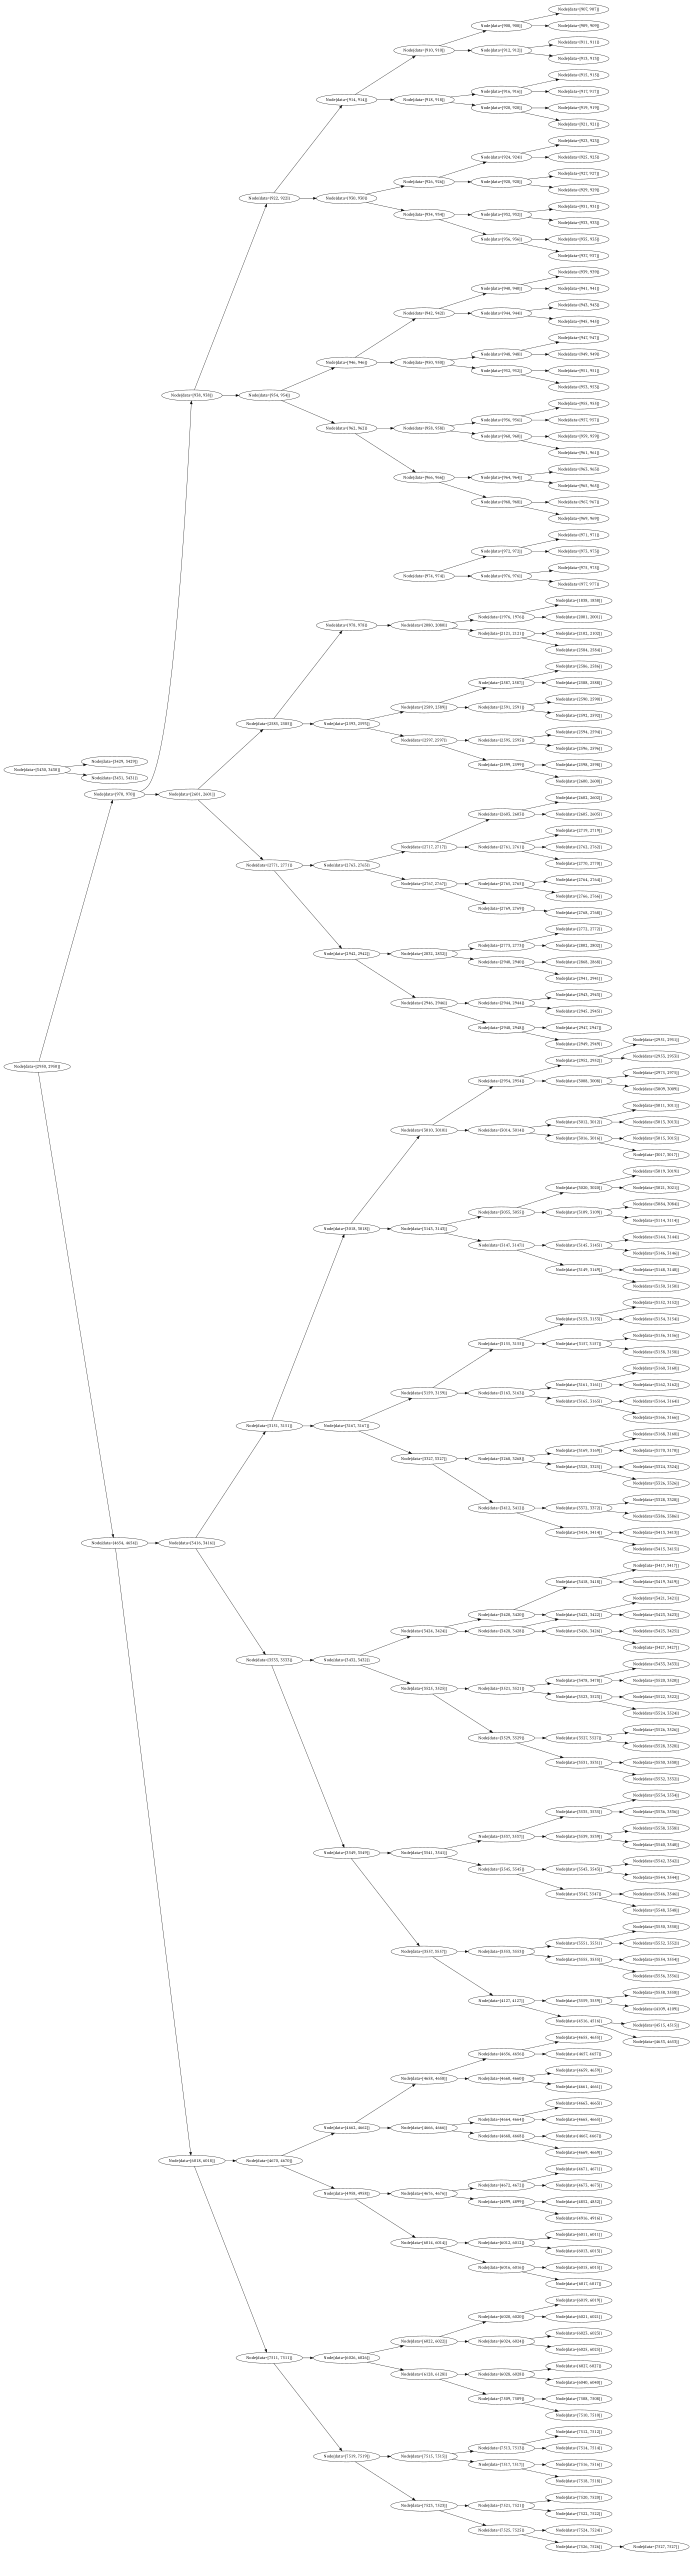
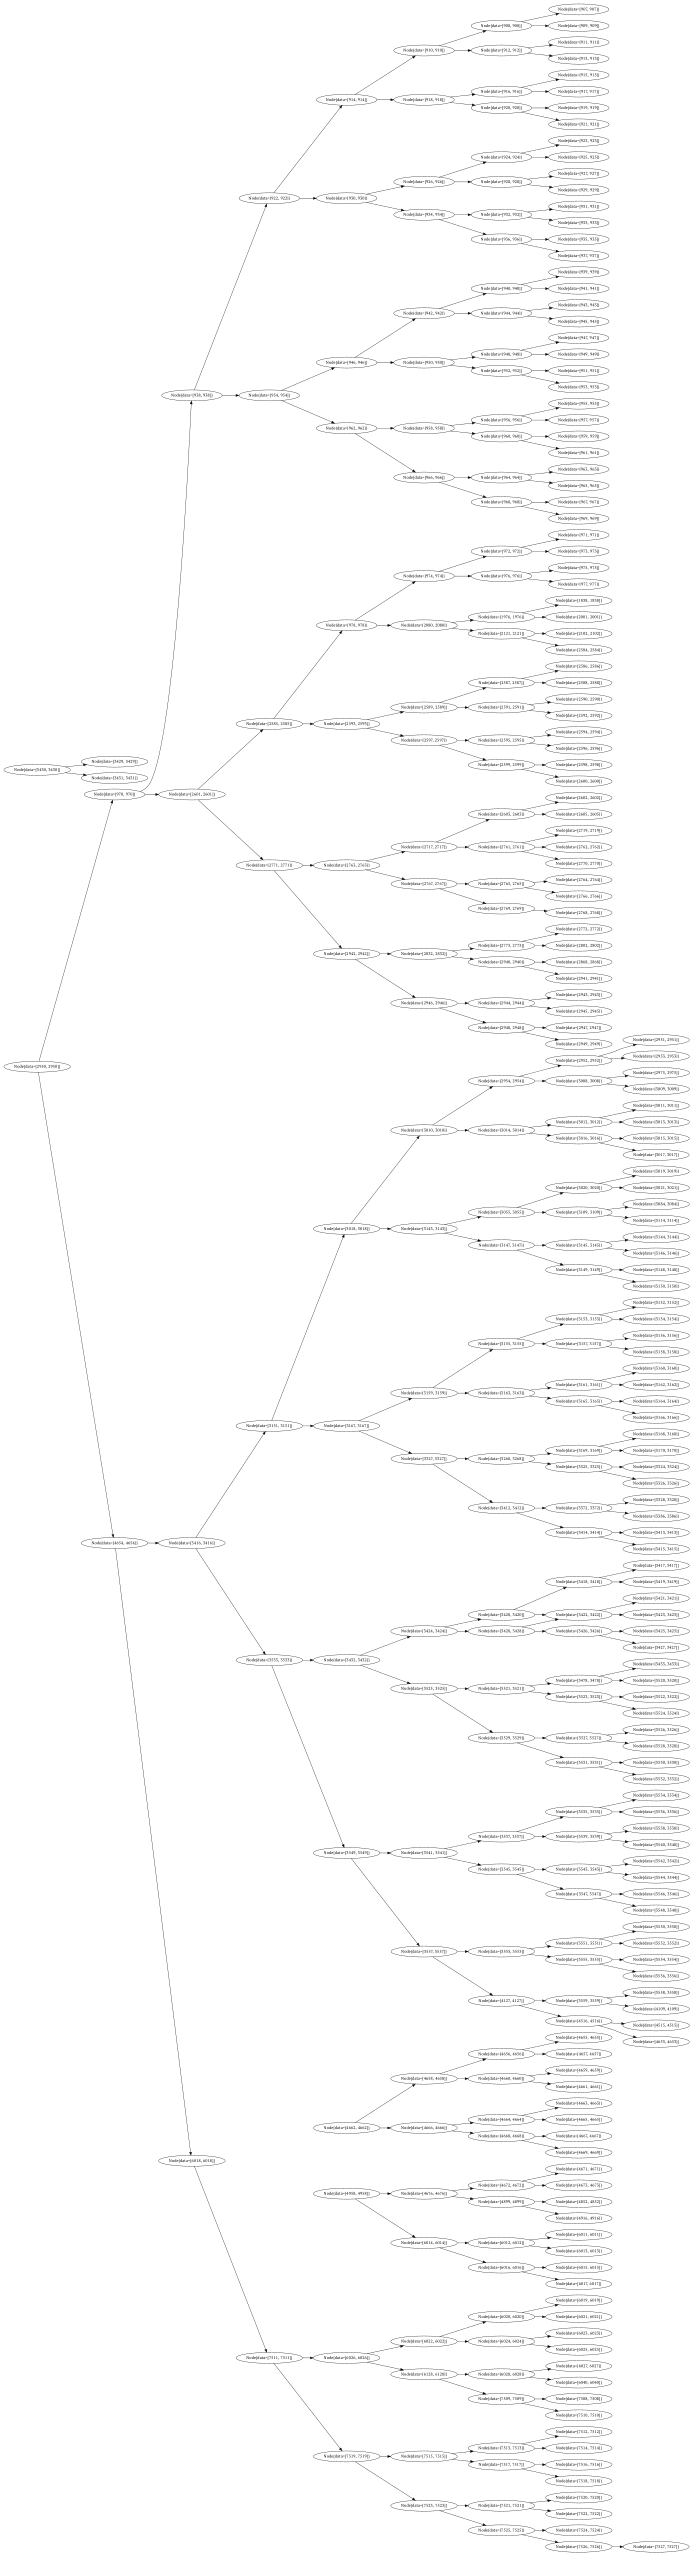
edge "Node{data=[978, 978]}" -> "Node{data=[974, 974]}": added
node "Node{data=[4670, 4670]}": removed
